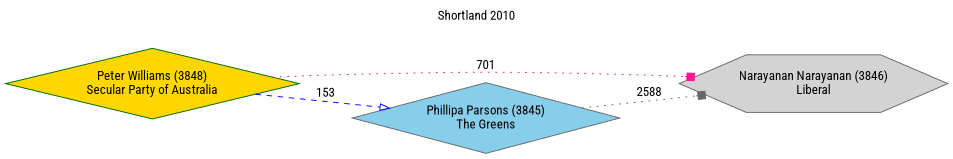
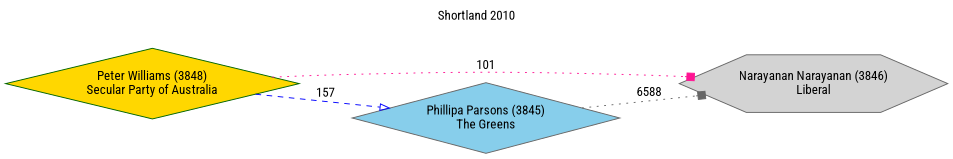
edge "Peter Williams (3848) Secular Party of Australia" -> "Narayanan Narayanan (3846) Liberal": label "701" -> "101"
edge "Phillipa Parsons (3845) The Greens" -> "Narayanan Narayanan (3846) Liberal": label "2588" -> "6588"
edge "Peter Williams (3848) Secular Party of Australia" -> "Phillipa Parsons (3845) The Greens": label "153" -> "157"
